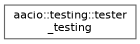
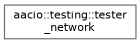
node "aacio::testing::tester _testing": label "aacio::testing::tester _testing" -> "aacio::testing::tester _network"
